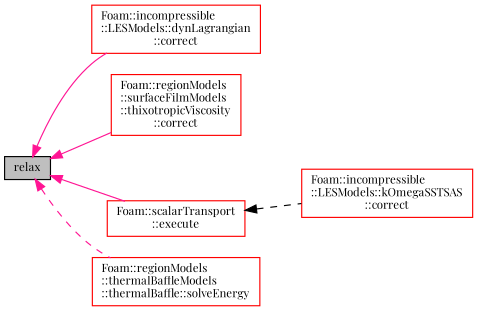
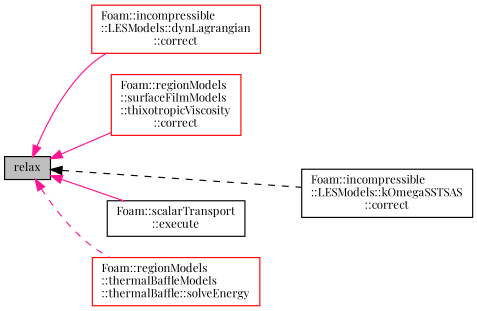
node "Foam::incompressible ::LESModels::kOmegaSSTSAS ::correct": color red -> black
edge "Foam::incompressible ::LESModels::kOmegaSSTSAS ::correct" -> "Foam::scalarTransport ::execute": now "Foam::incompressible ::LESModels::kOmegaSSTSAS ::correct" -> "relax"
node "Foam::scalarTransport ::execute": color red -> black
